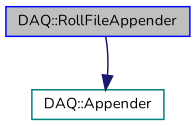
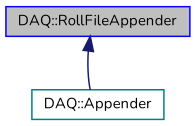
edge "DAQ::RollFileAppender" -> "DAQ::Appender": reversed
